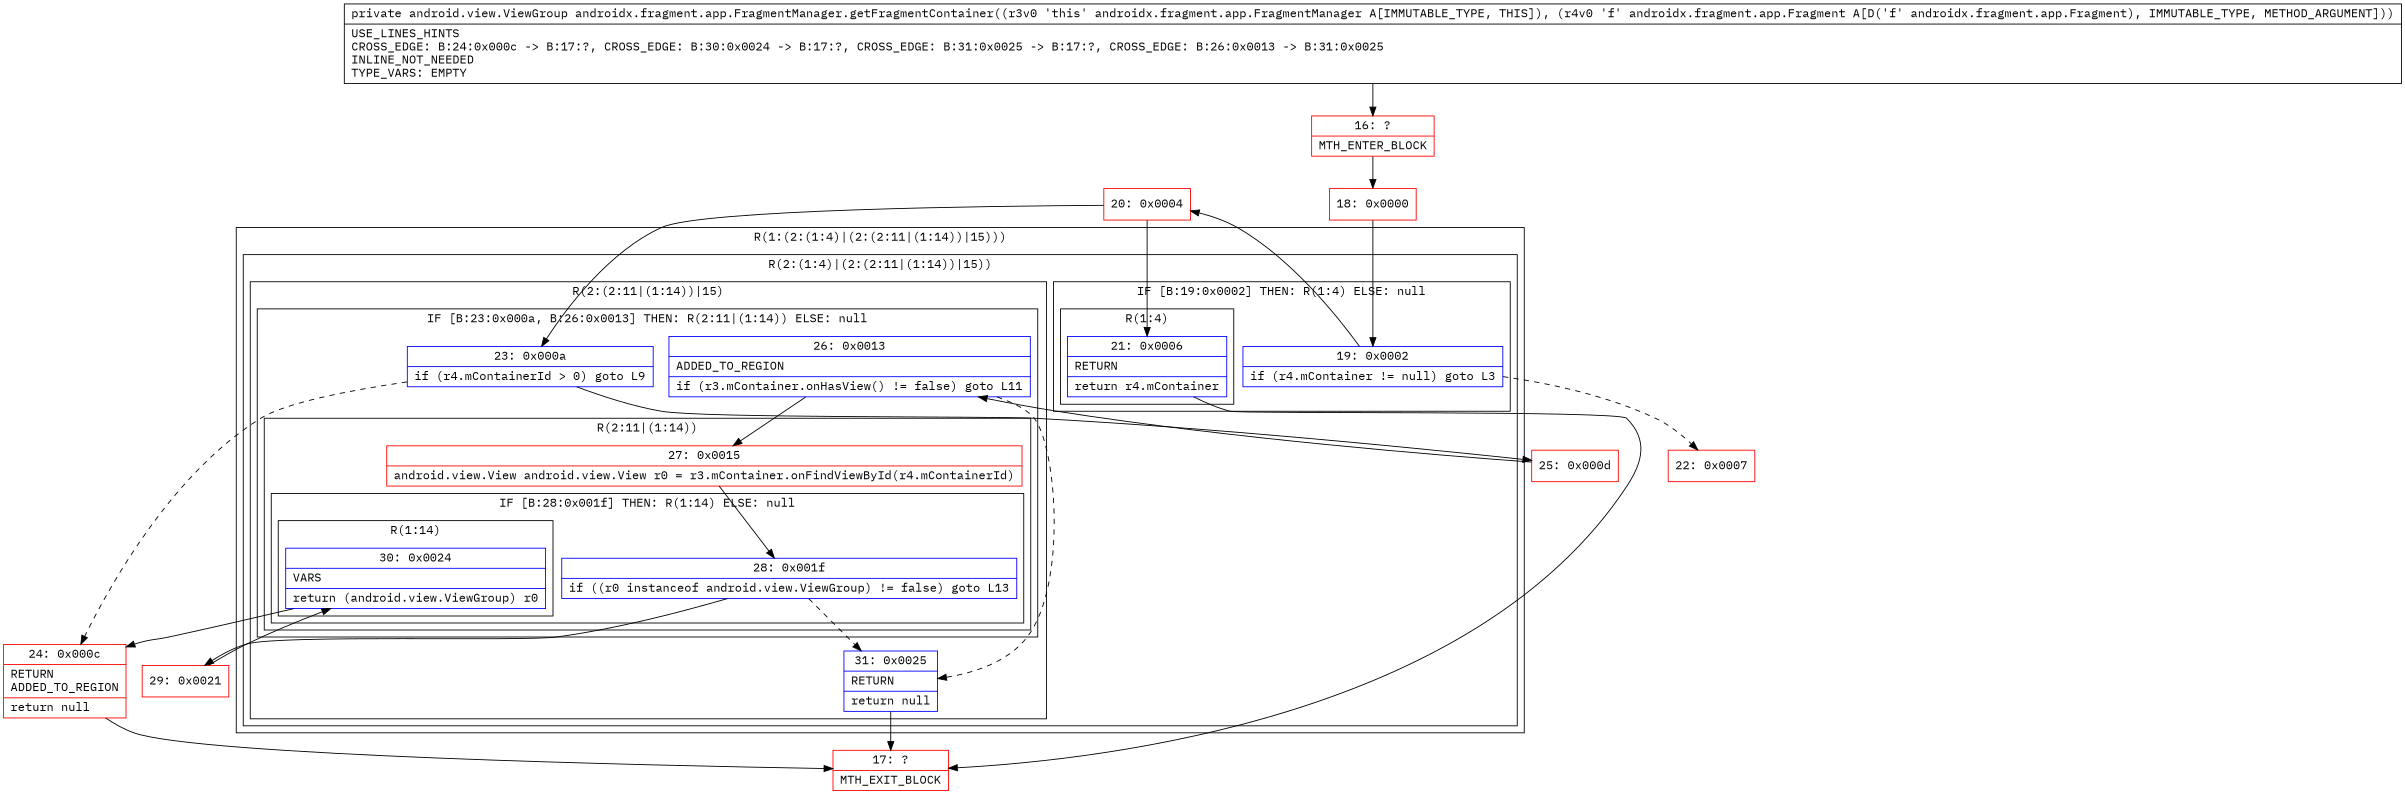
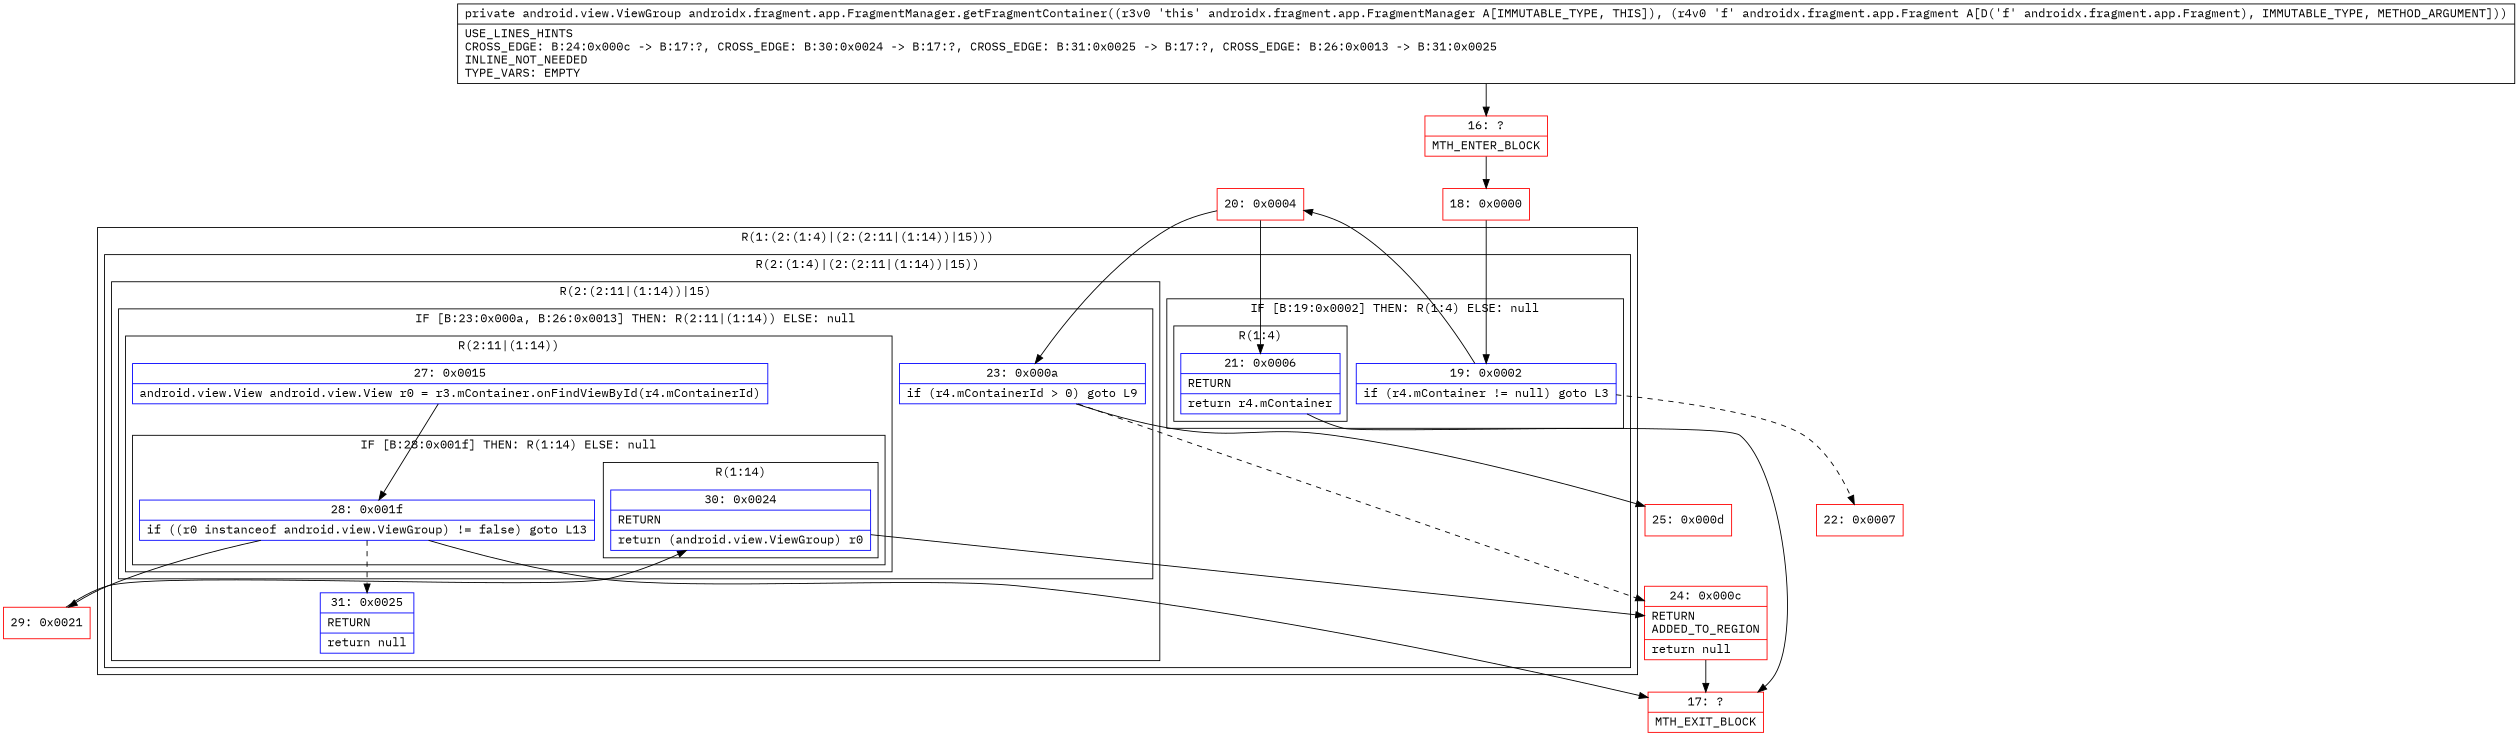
node "26: 0x0013": removed
node "27: 0x0015": color red -> blue
node "30: 0x0024": text "VARS" -> "RETURN"
edge "31: 0x0025" -> "17: ?": now "28: 0x001f" -> "17: ?"
